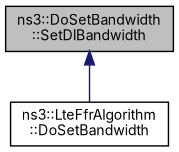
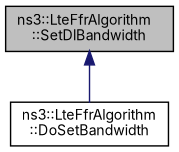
node "ns3::DoSetBandwidth ::SetDlBandwidth": label "ns3::DoSetBandwidth ::SetDlBandwidth" -> "ns3::LteFfrAlgorithm ::SetDlBandwidth"
